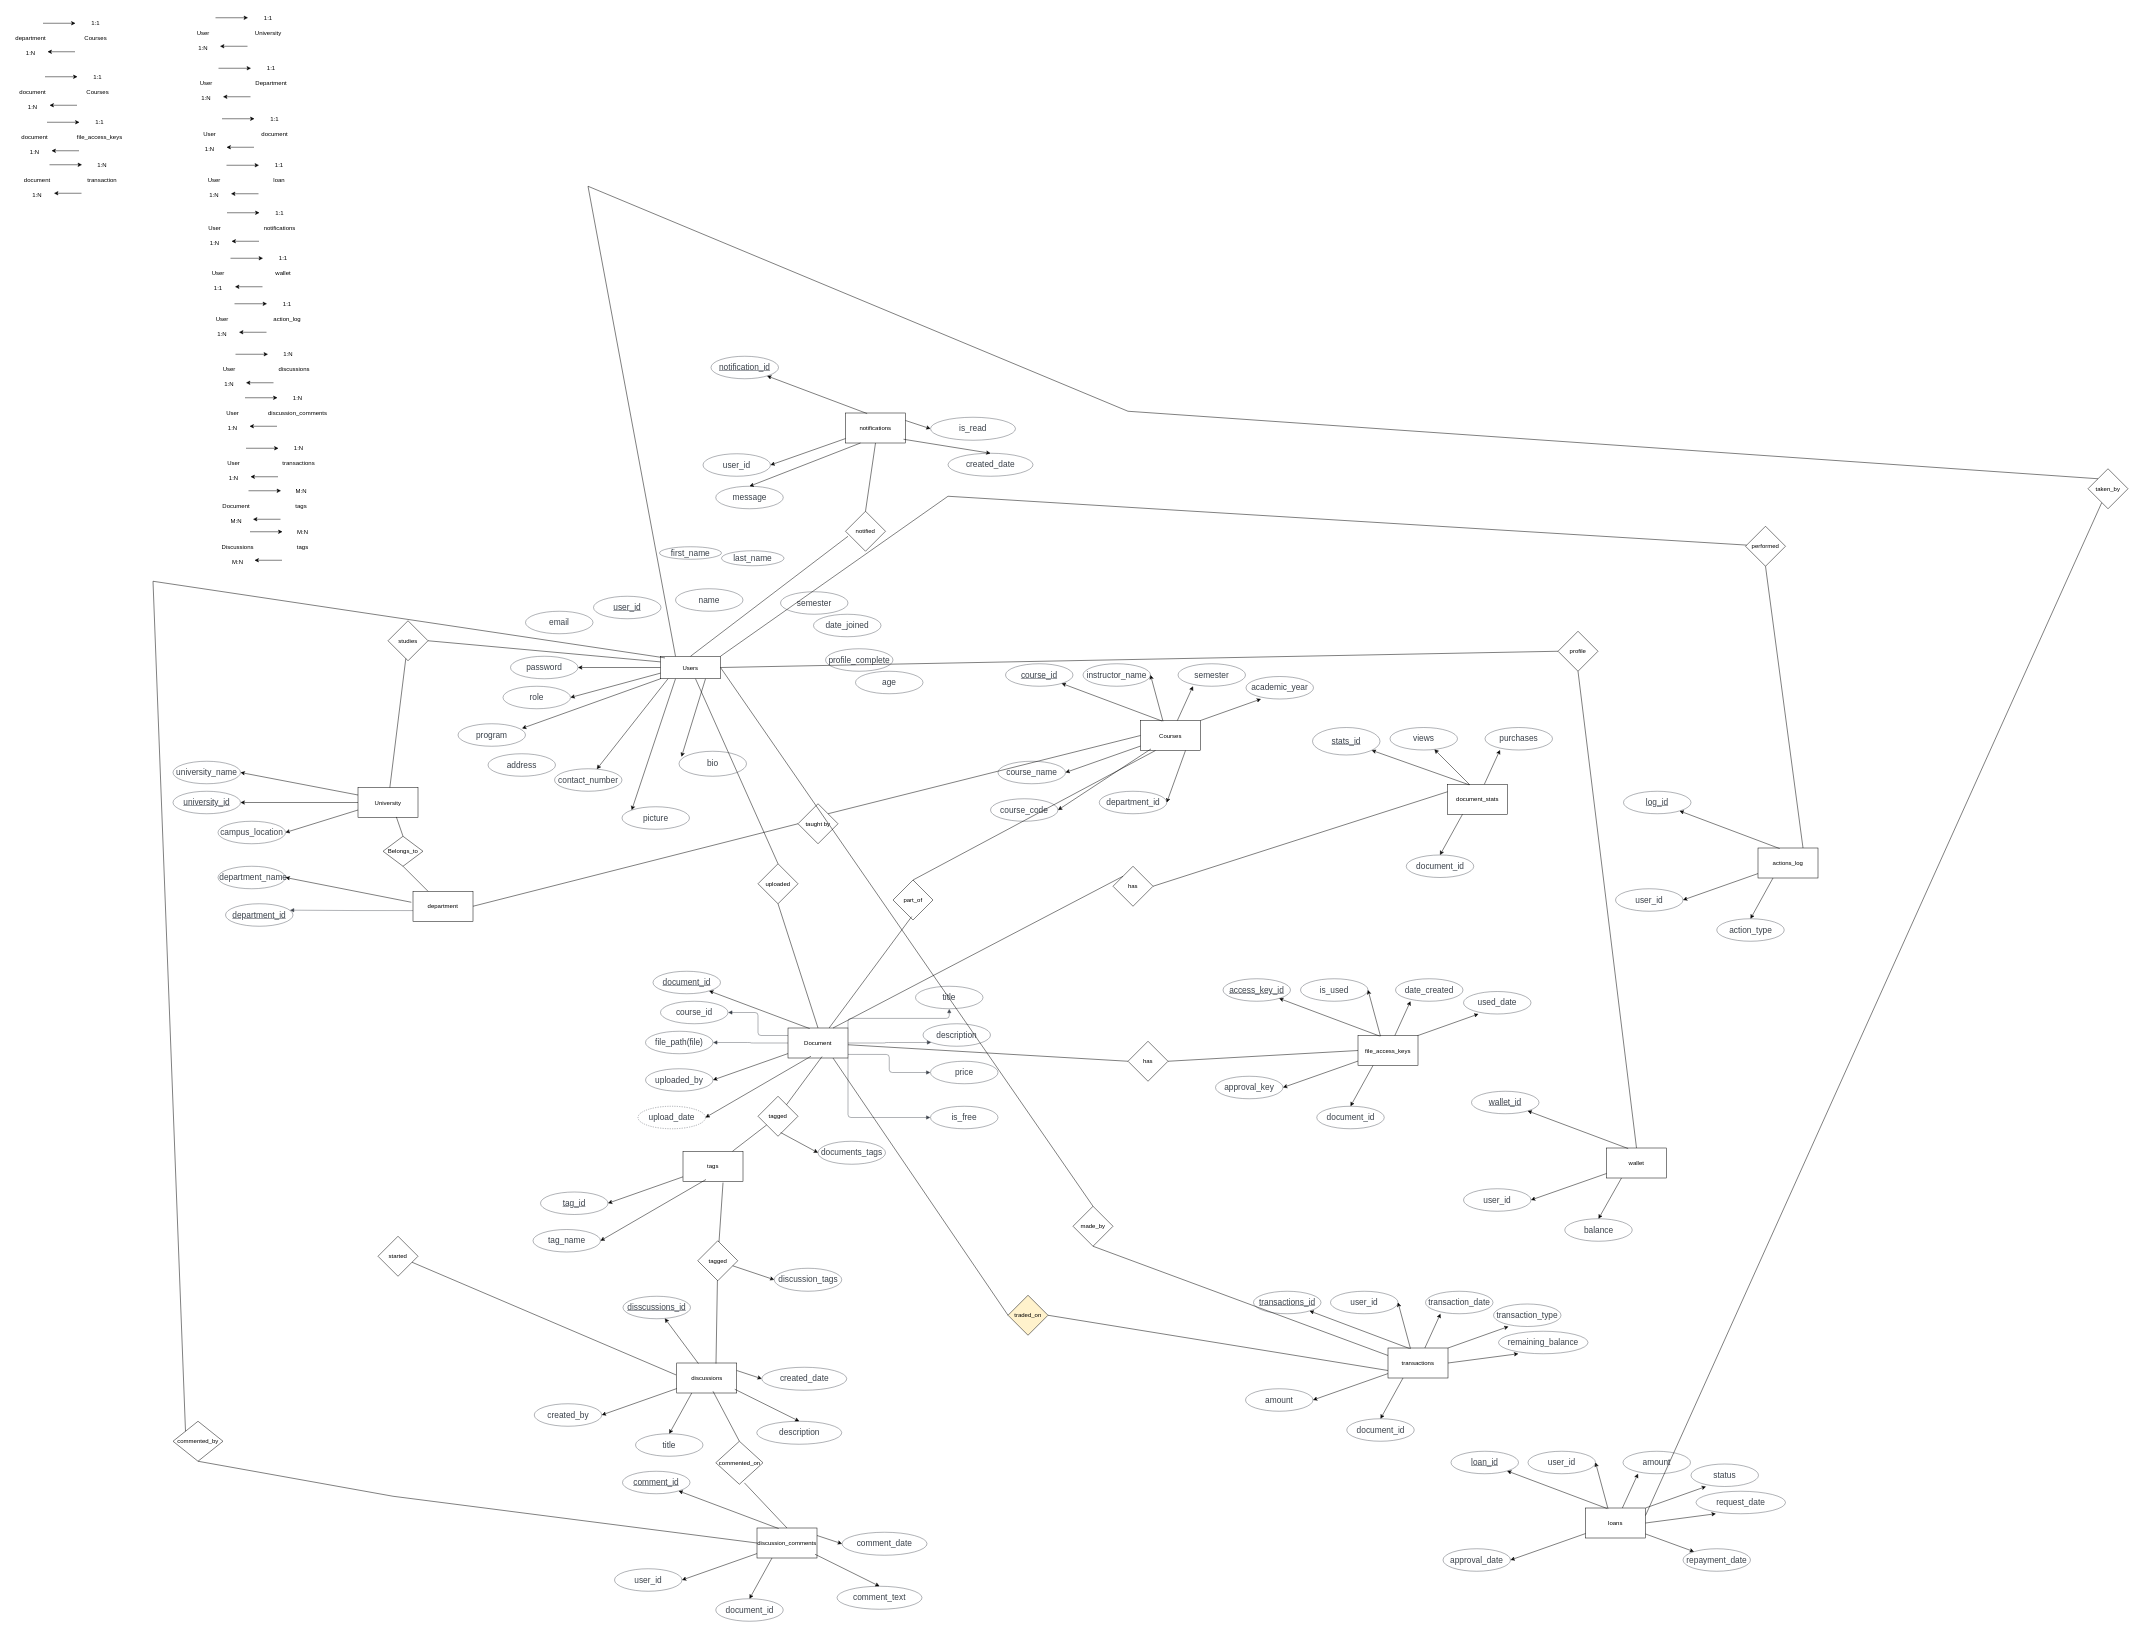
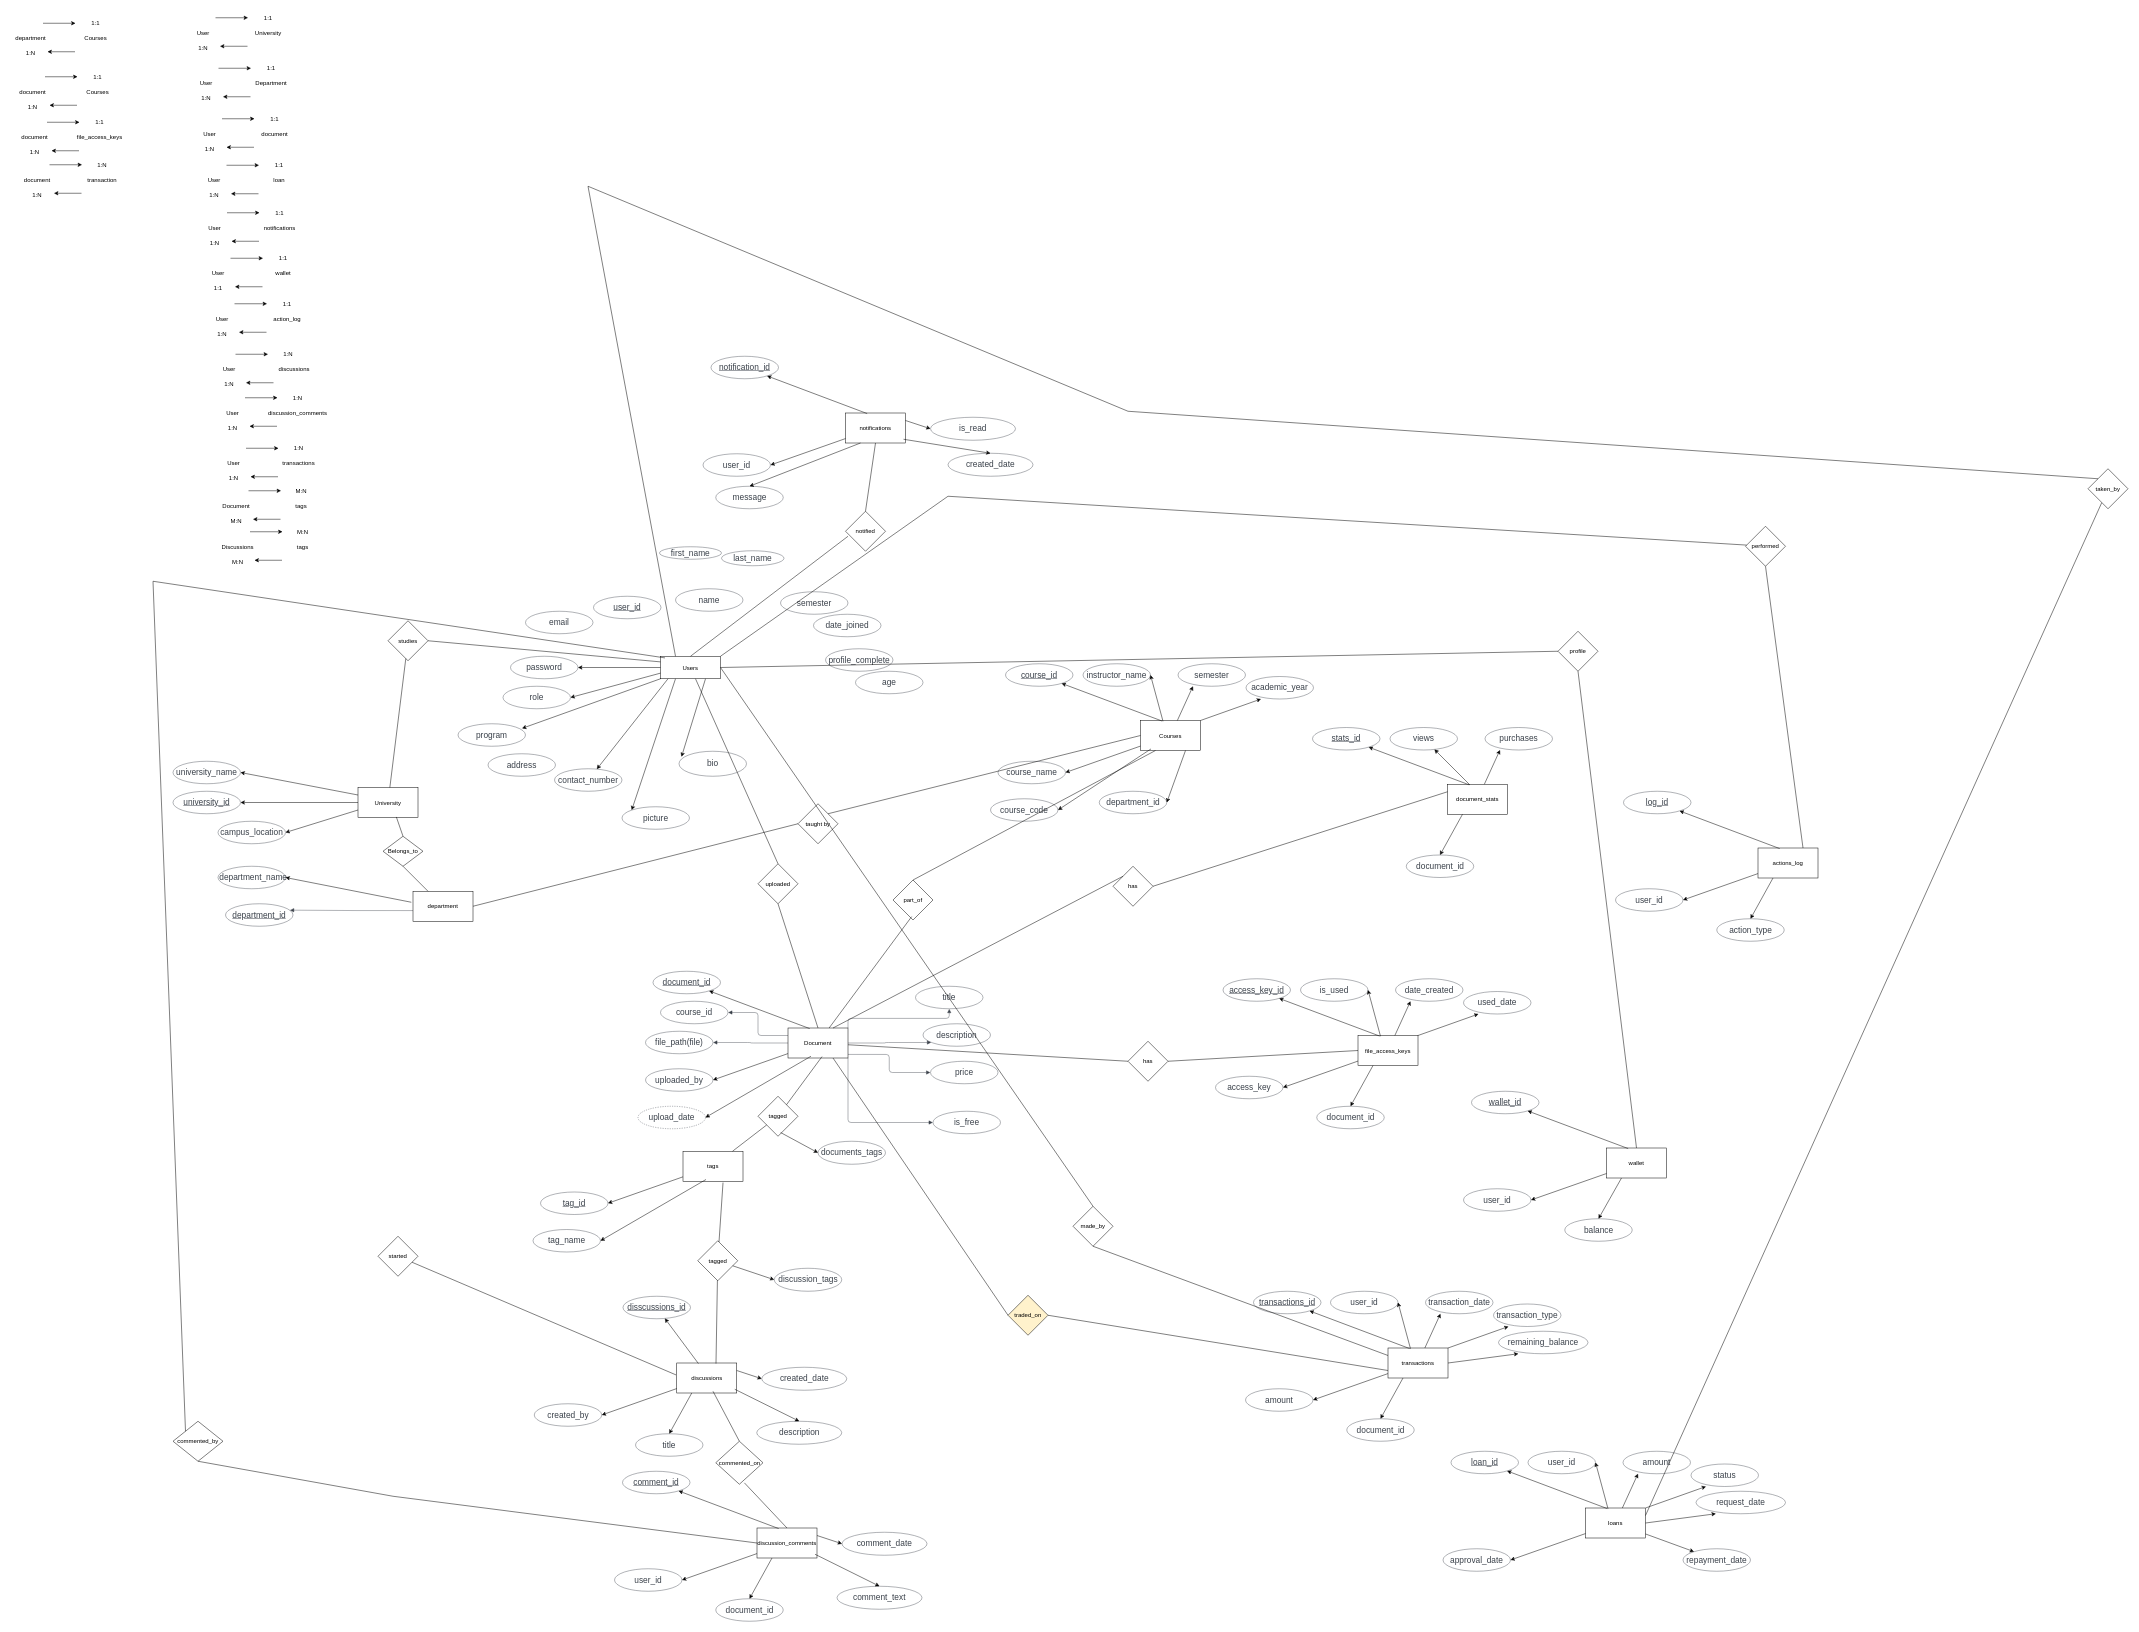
node "stats_id": size 68x28 -> 68x23
node "approval_key": label "approval_key" -> "access_key"
node "is_free": moved (964, 1118) -> (967, 1123)
